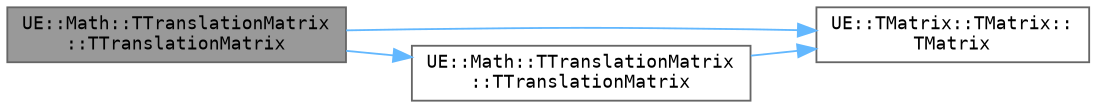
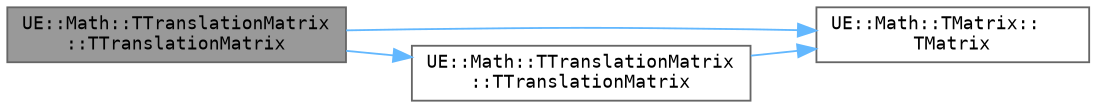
node "UE::TMatrix::TMatrix:: TMatrix": label "UE::TMatrix::TMatrix:: TMatrix" -> "UE::Math::TMatrix:: TMatrix"
